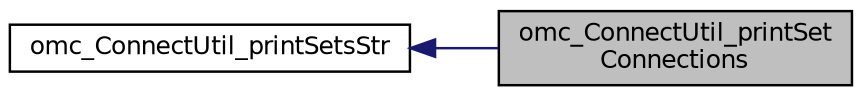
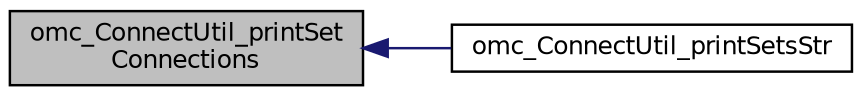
edge "omc_ConnectUtil_printSet Connections" -> "omc_ConnectUtil_printSetsStr": reversed
